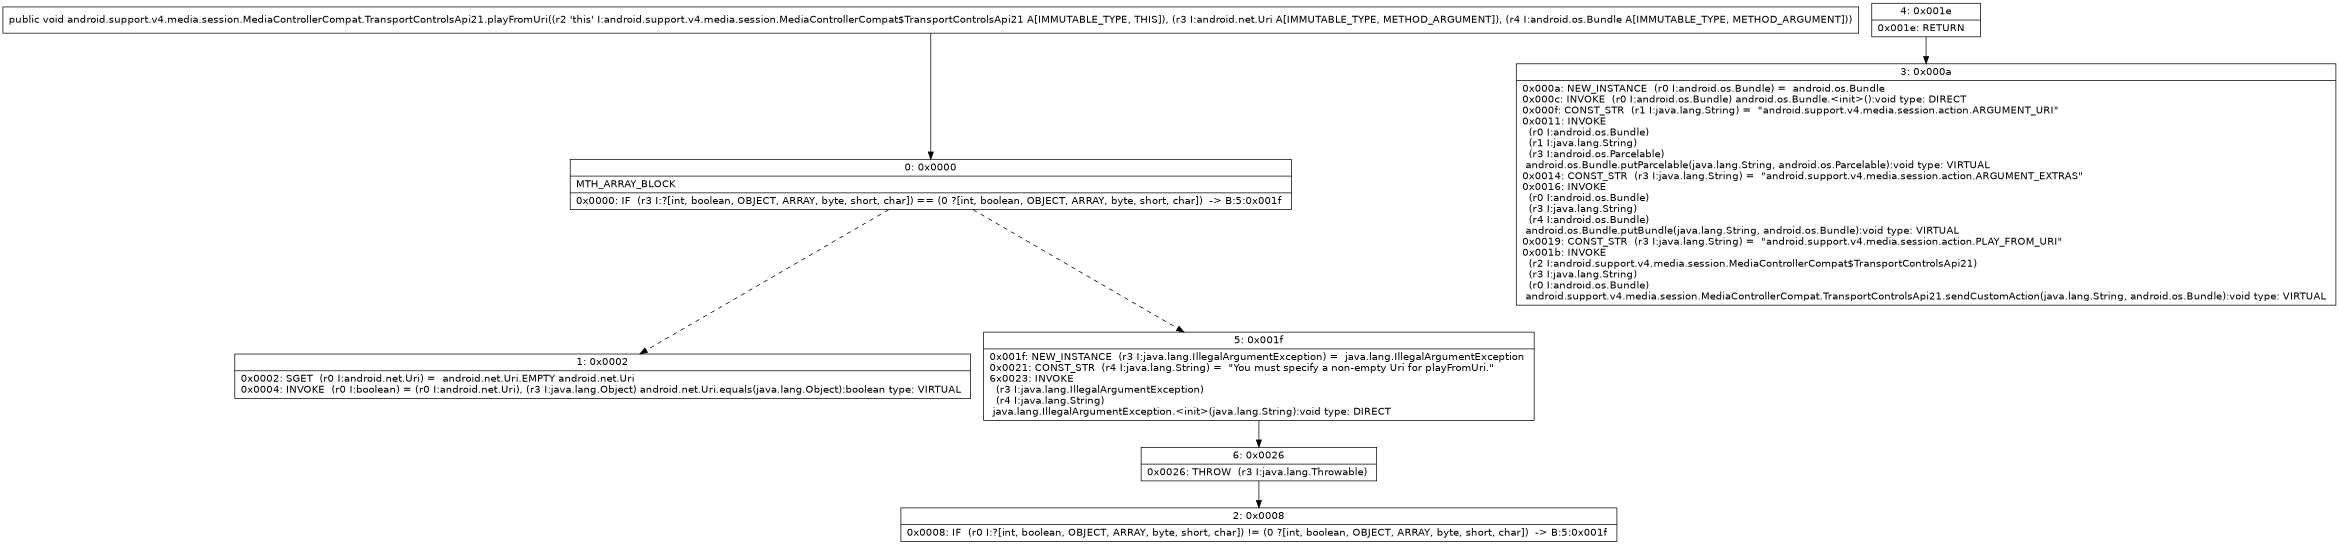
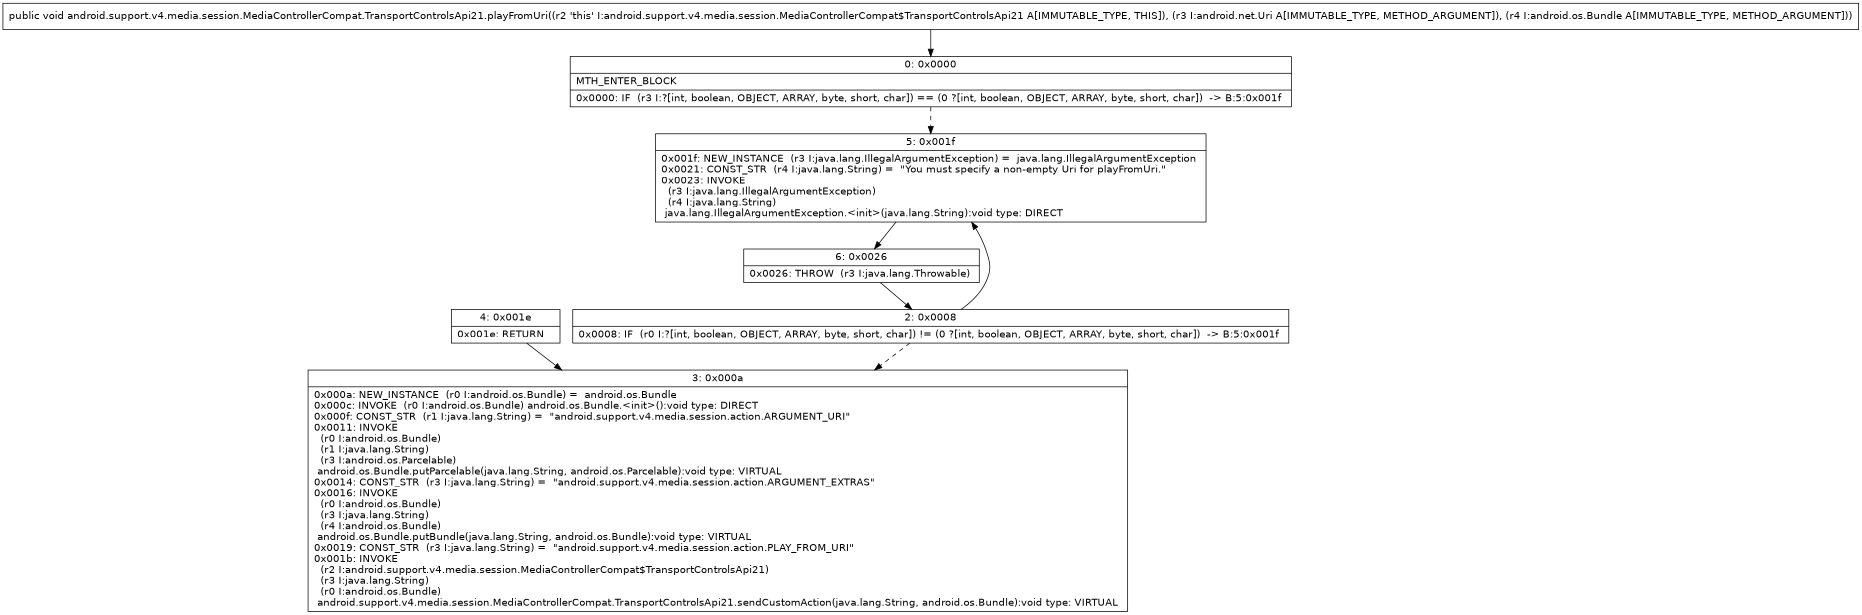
node "0: 0x0000": text "MTH_ARRAY_BLOCK" -> "MTH_ENTER_BLOCK"
edge "2: 0x0008" -> "5: 0x001f": added
edge "2: 0x0008" -> "3: 0x000a": added
node "1: 0x0002": removed
node "5: 0x001f": text "6x0023: INVOKE" -> "0x0023: INVOKE"
